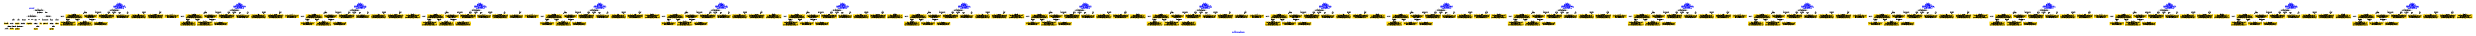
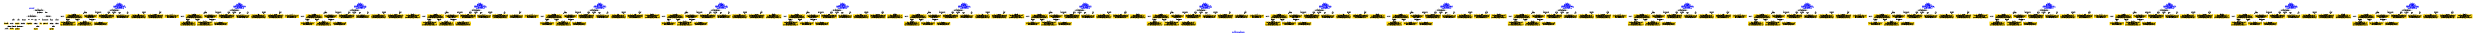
node "Pic_URL": fillcolor gold -> lightgray
